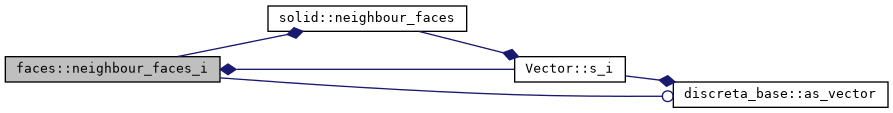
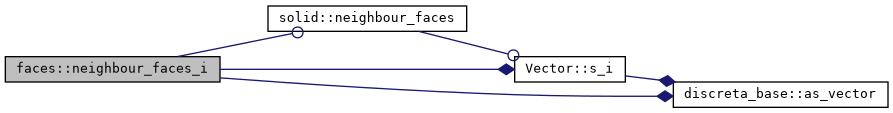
edge "solid::neighbour_faces" -> "Vector::s_i": arrowhead diamond -> odot
edge "faces::neighbour_faces_i" -> "solid::neighbour_faces": arrowhead diamond -> odot
edge "Vector::s_i" -> "faces::neighbour_faces_i": reversed
edge "faces::neighbour_faces_i" -> "discreta_base::as_vector": arrowhead odot -> diamond
